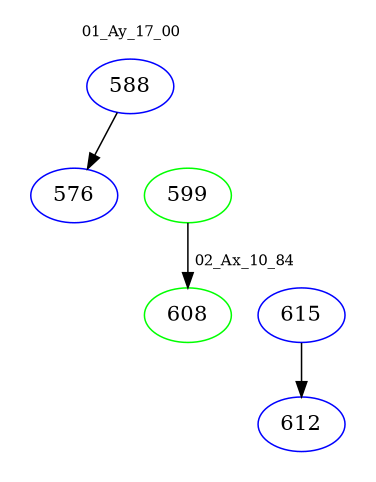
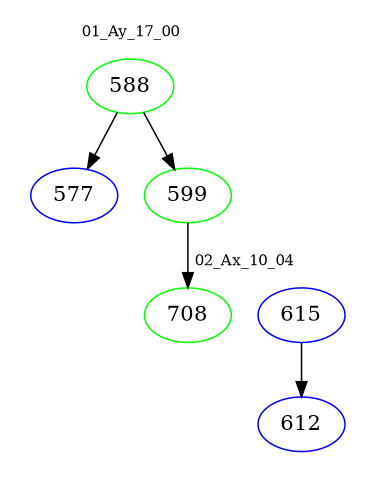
node "588": color blue -> green
edge "588" -> "599": added
node "576": label "576" -> "577"
cluster "02_Ax_10_84": label "02_Ax_10_84" -> "02_Ax_10_04"
node "608": label "608" -> "708"
